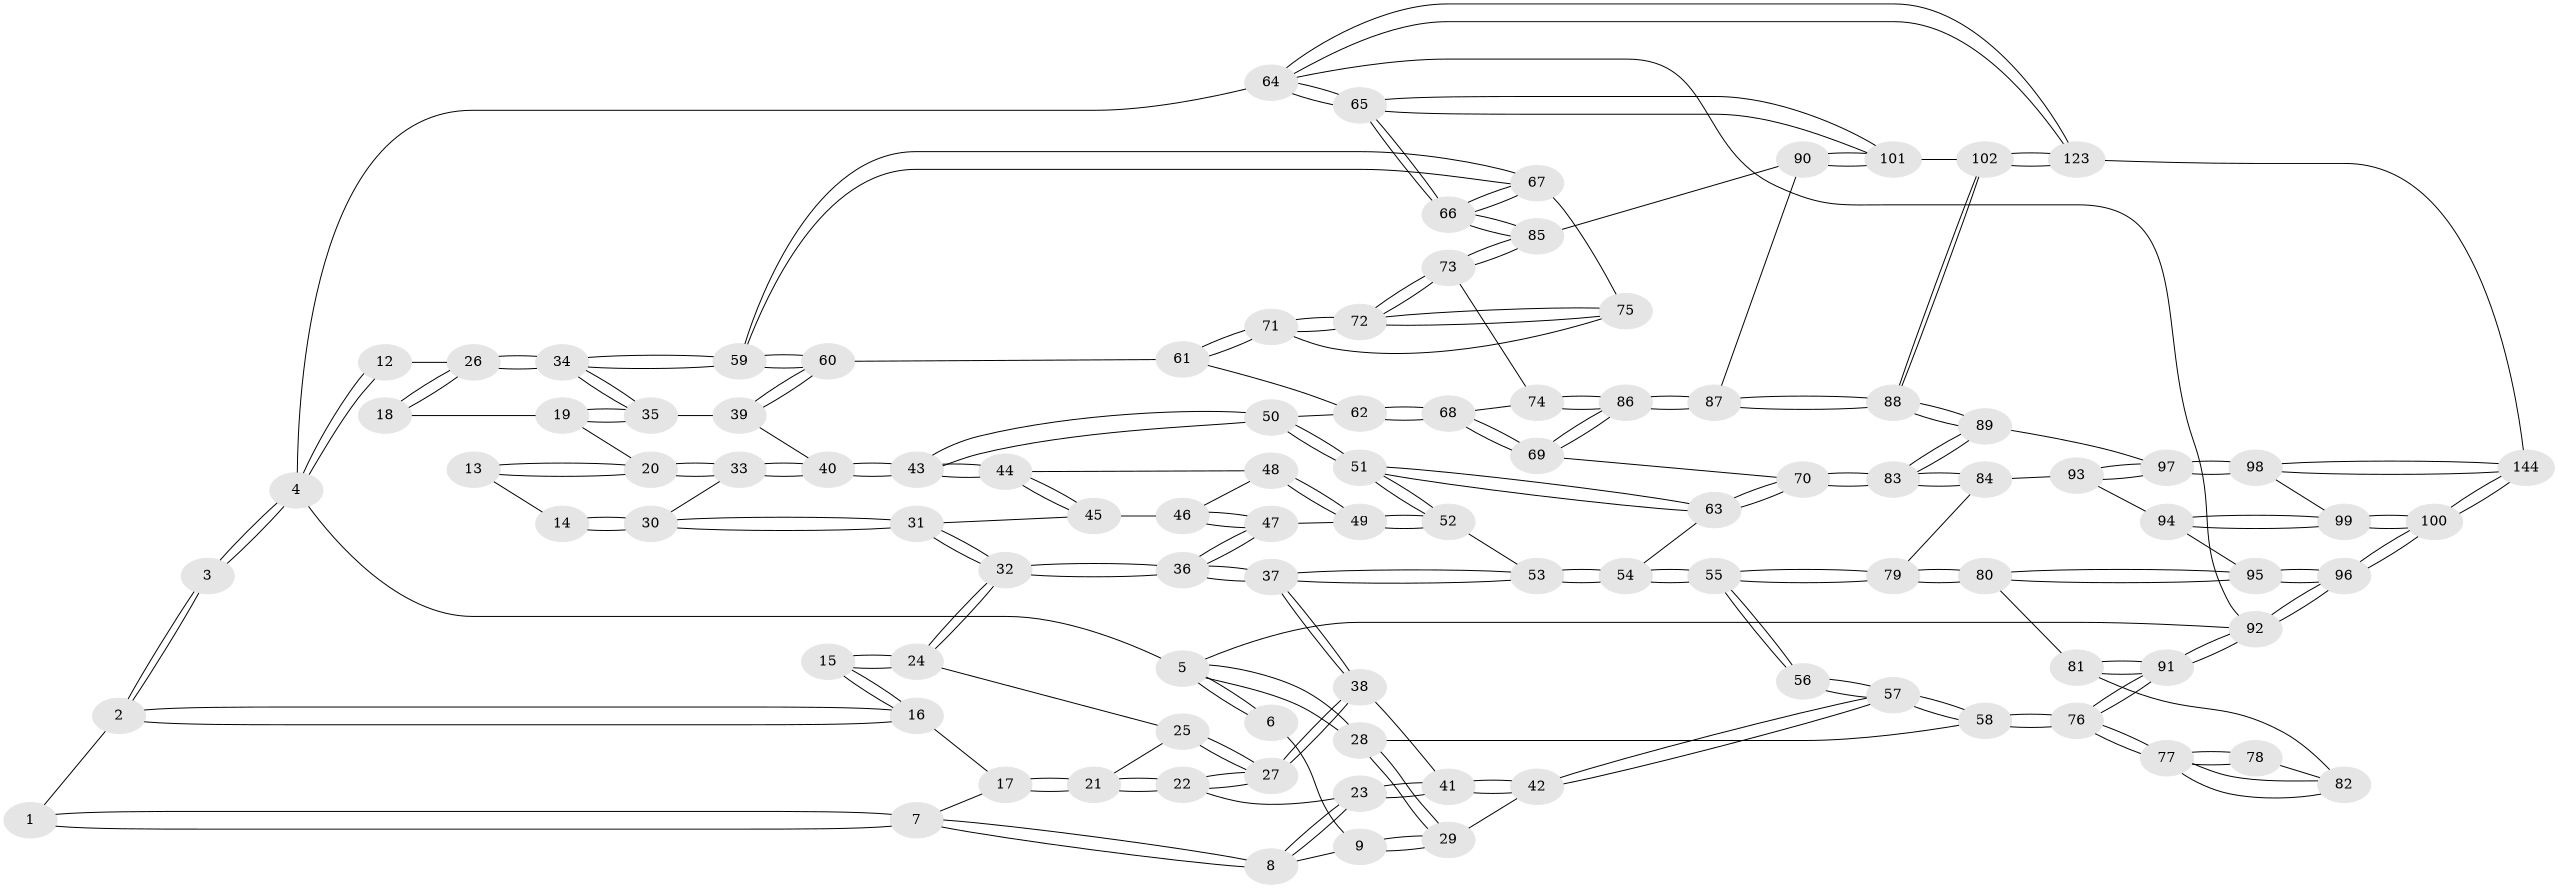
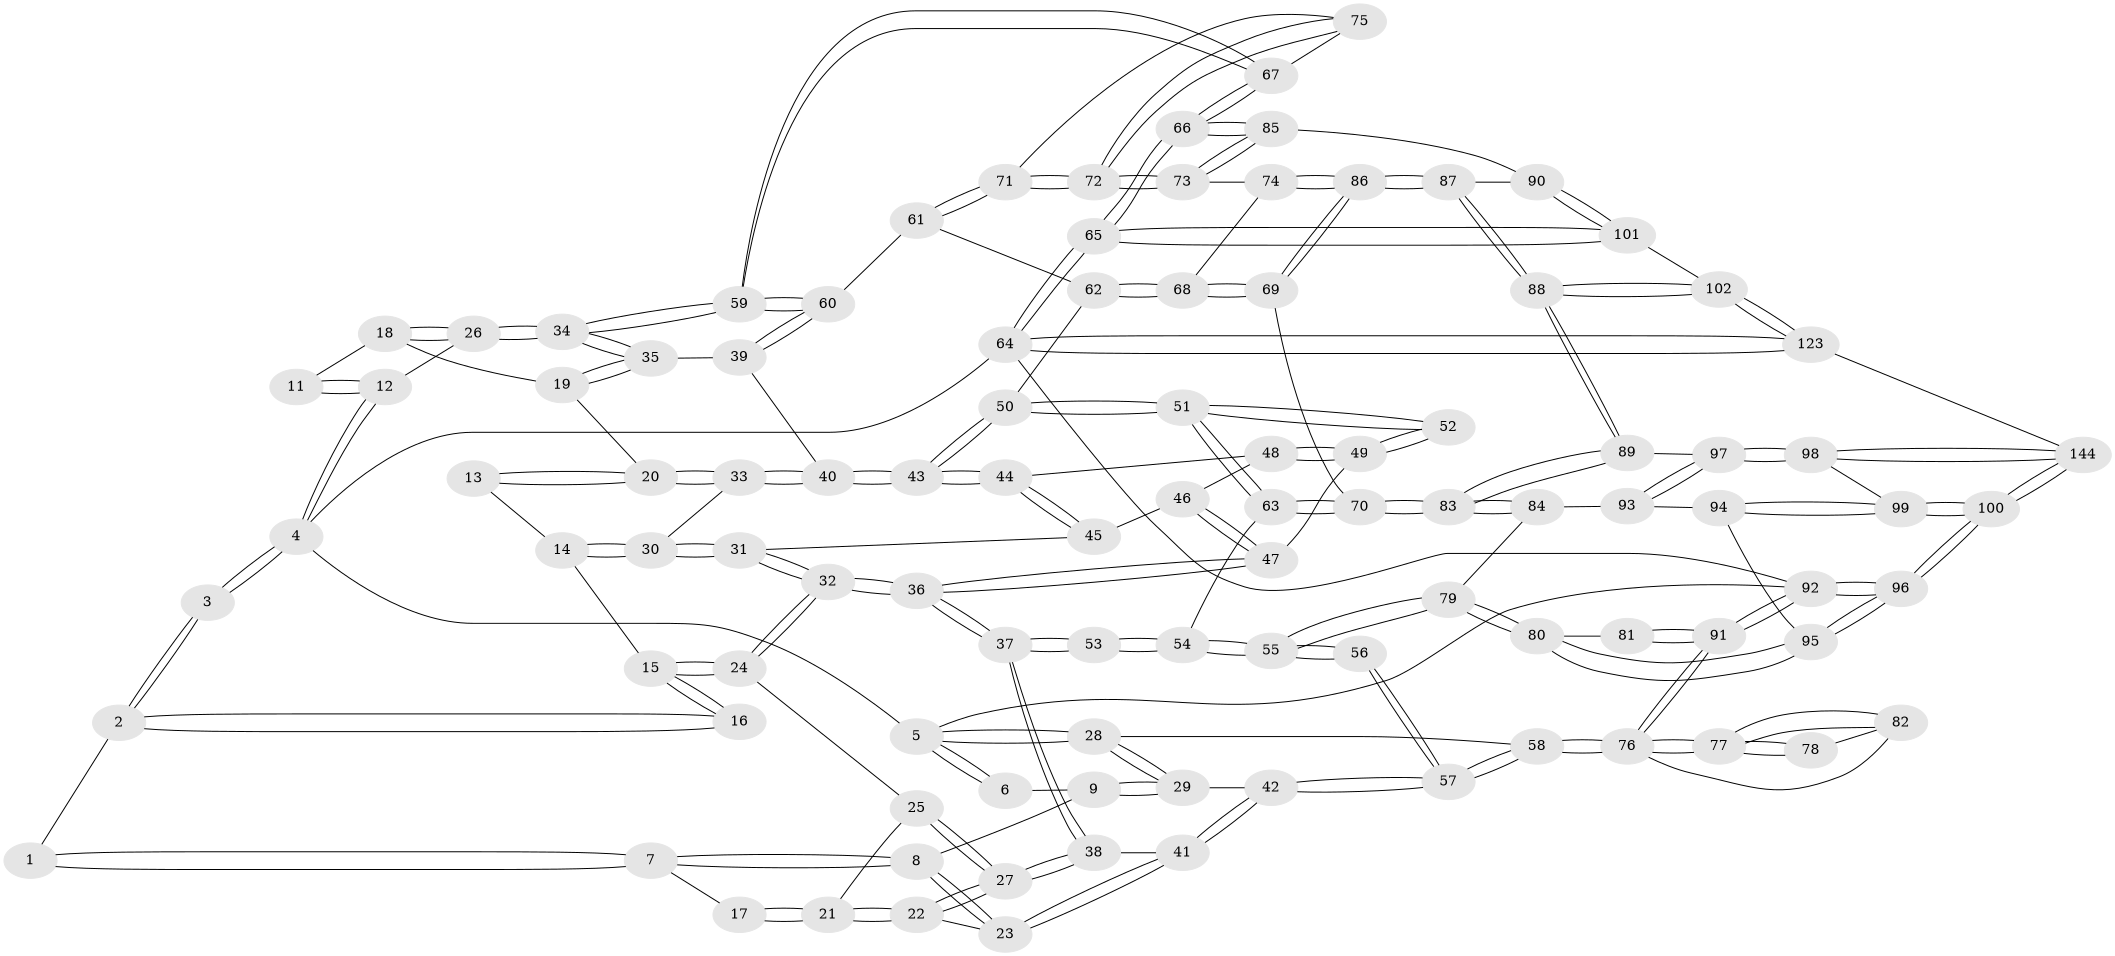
node "11": added
edge "52" -- "53": removed
edge "14" -- "15": added
edge "81" -- "82": now "76" -- "82"
edge "16" -- "17": removed
